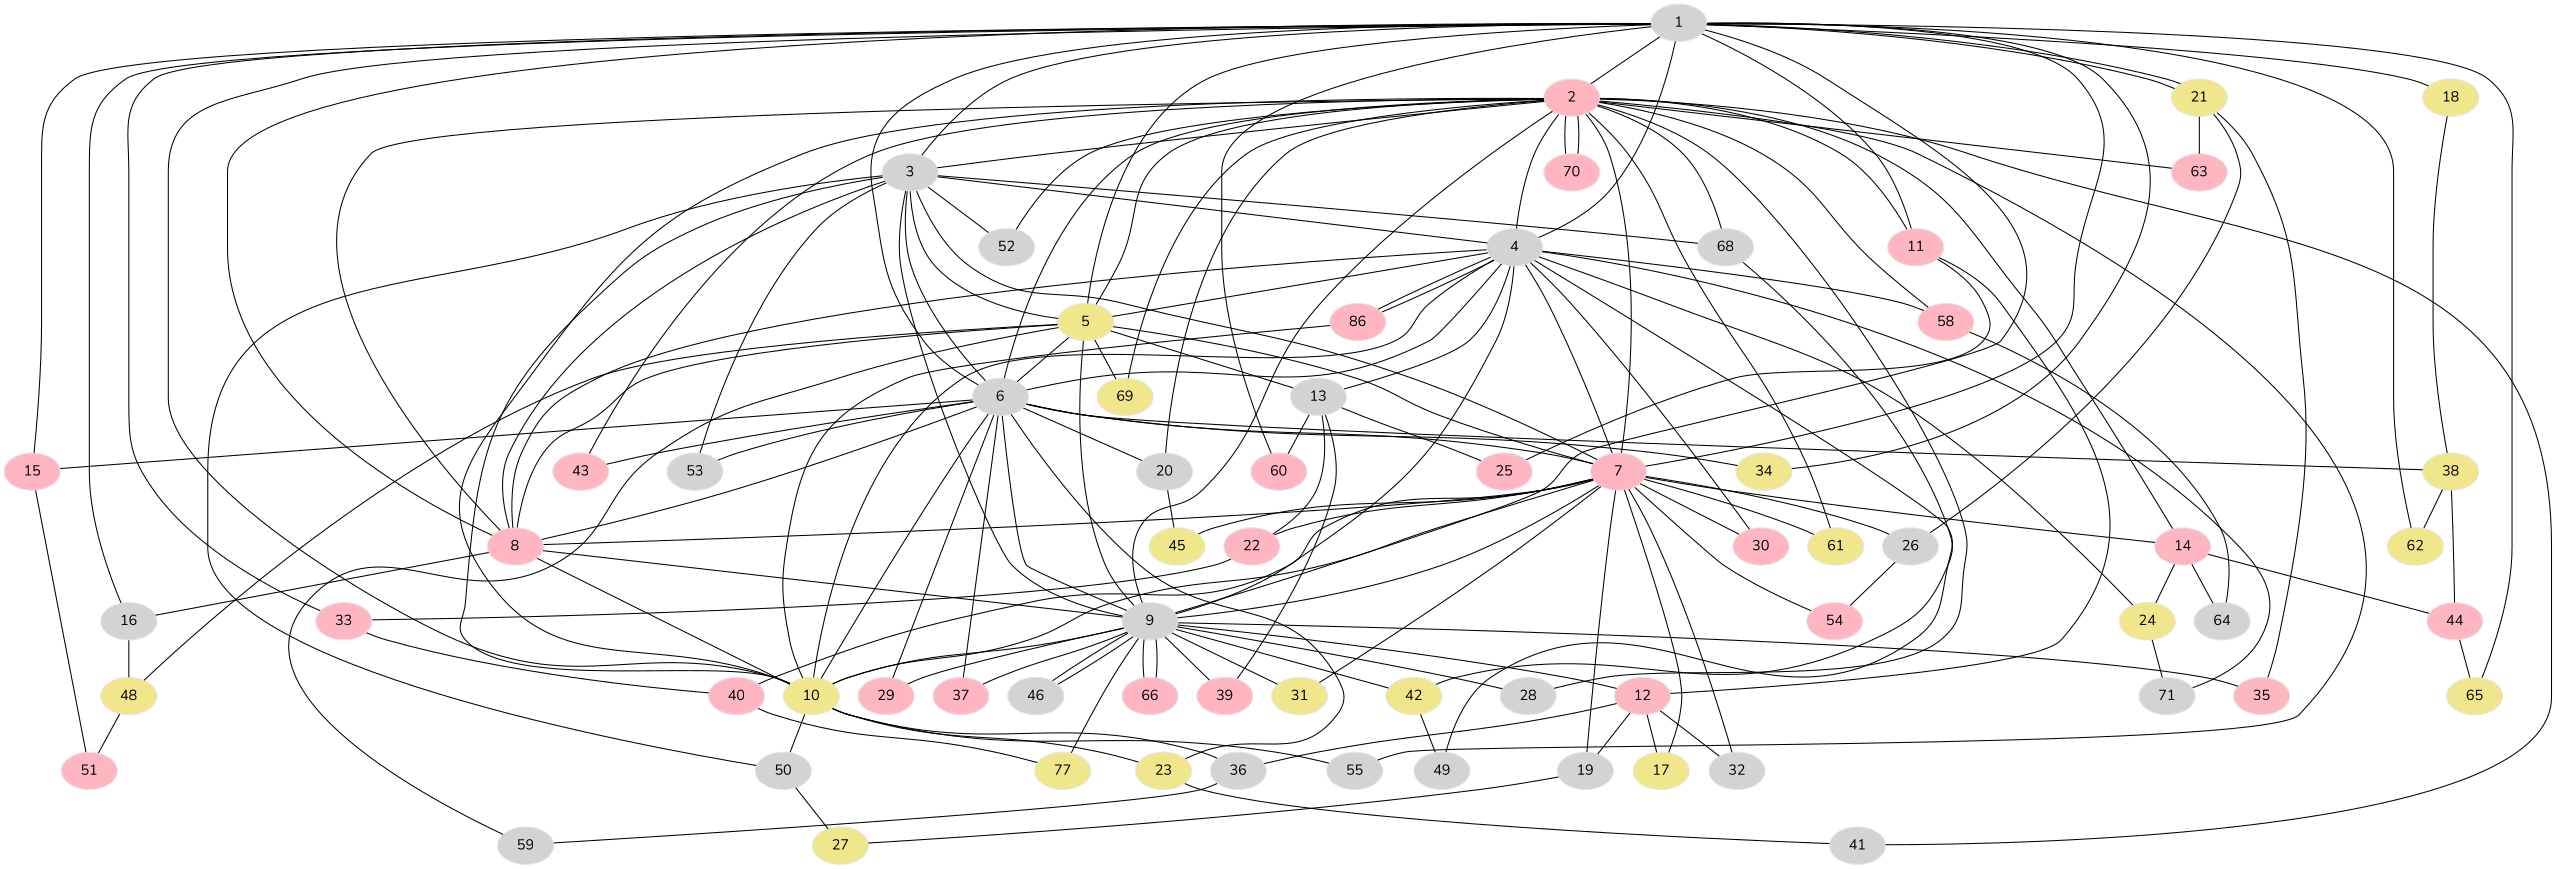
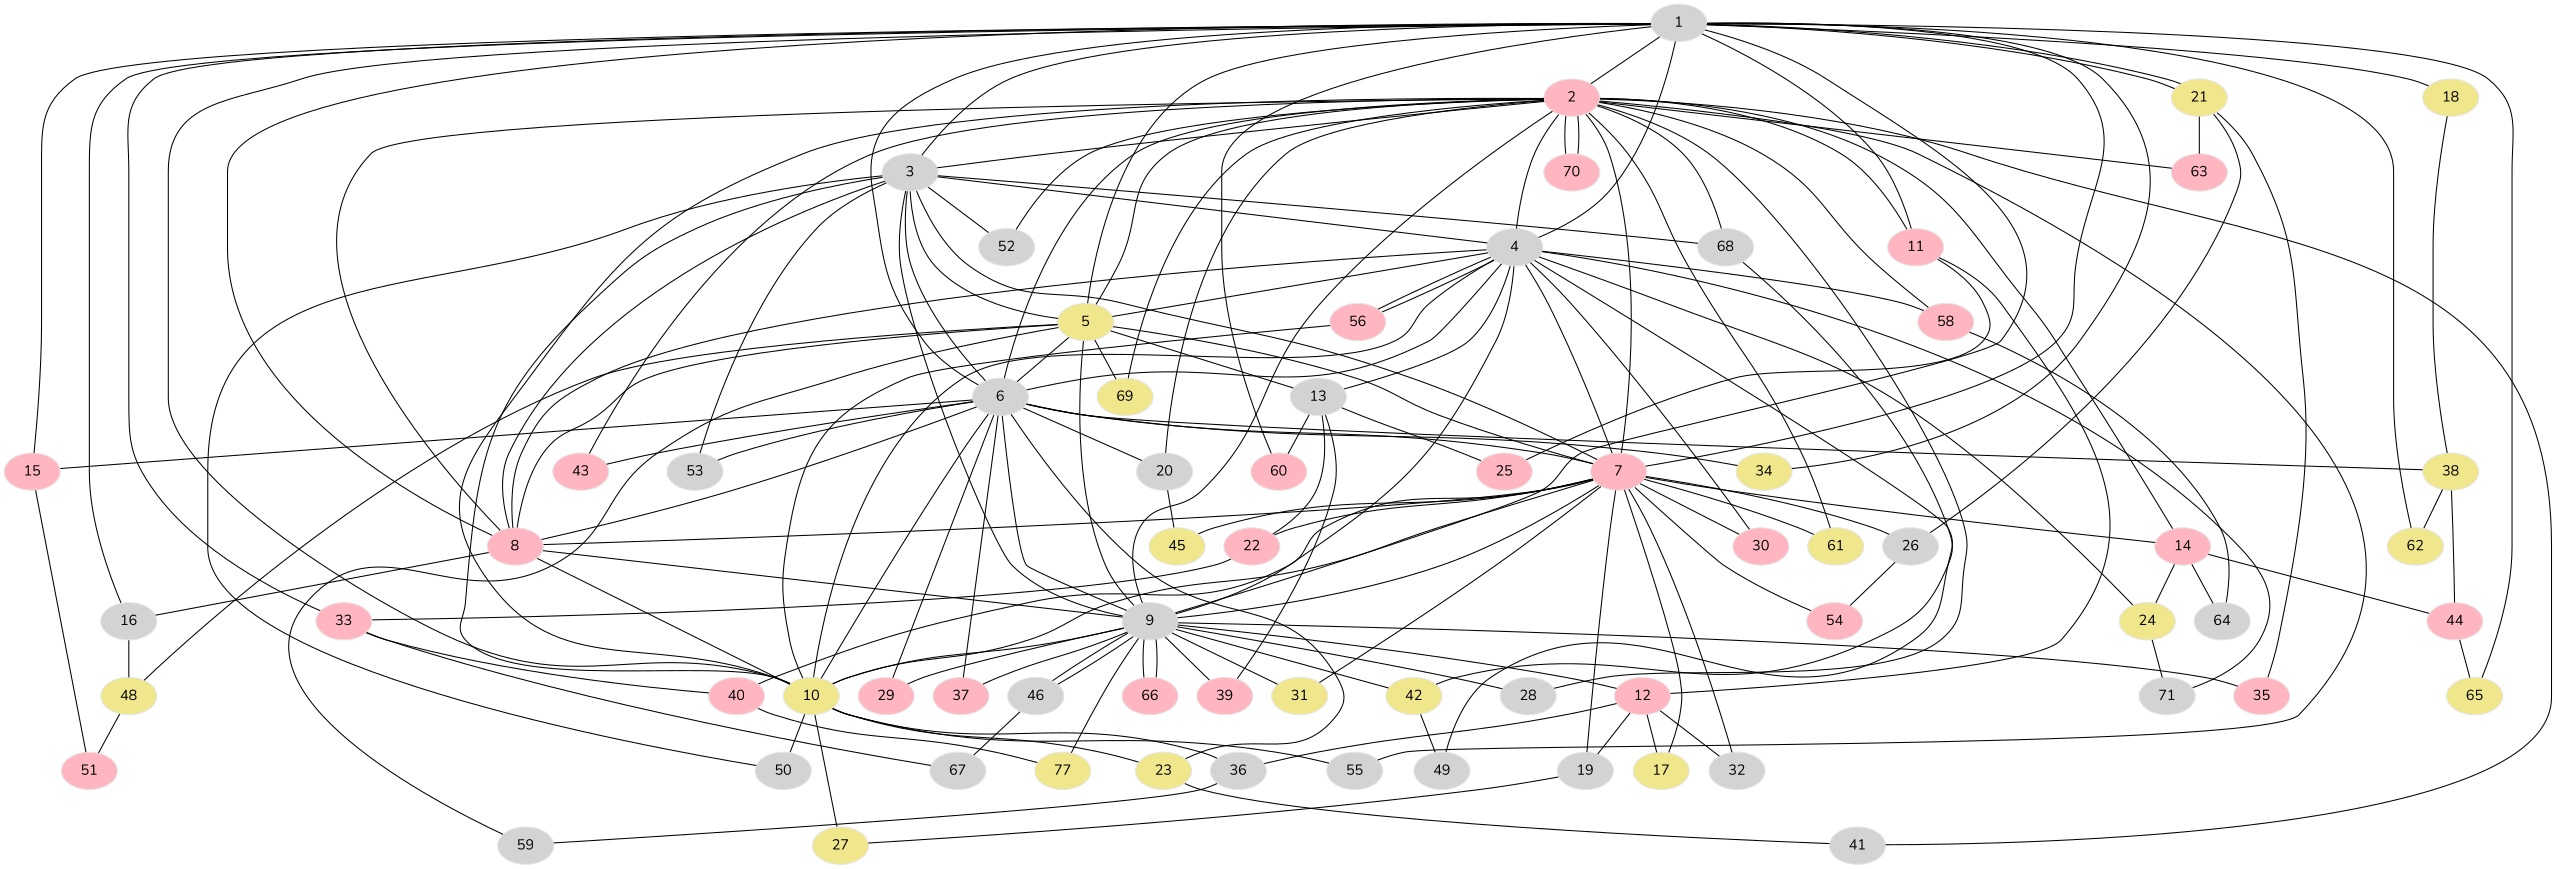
node "86": label "86" -> "56"
node "67": added
edge "50" -- "27": now "10" -- "27"
